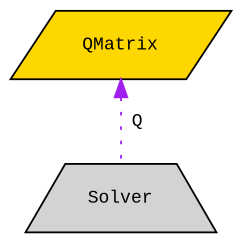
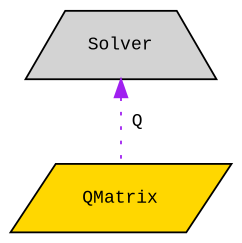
edge "Solver" -> "QMatrix": reversed
